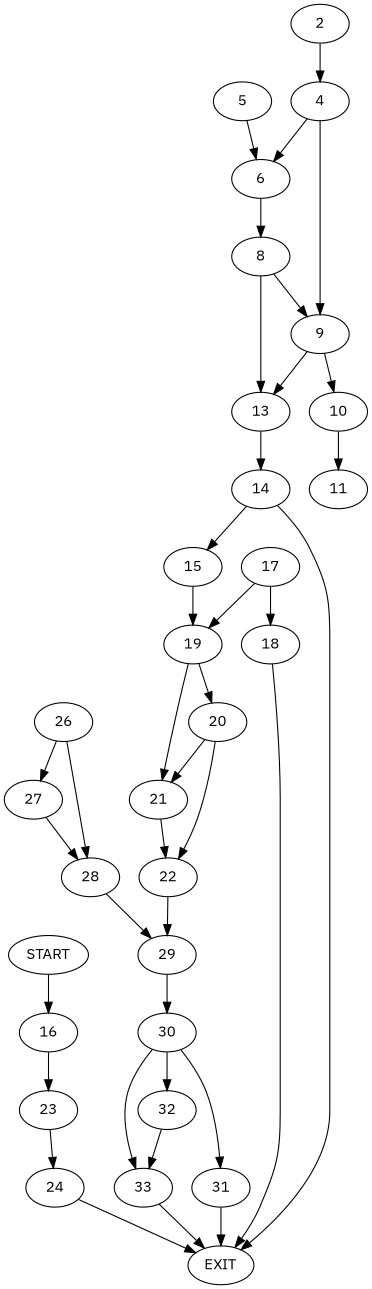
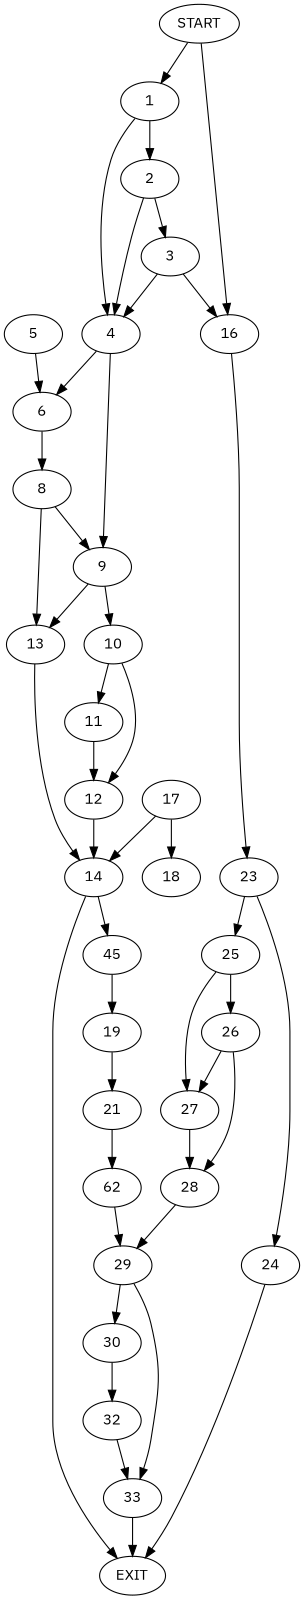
node "1": added
node "3": added
node "15": label "15" -> "45"
edge "17" -> "19": now "17" -> "14"
node "20": removed
node "12": added
node "22": label "22" -> "62"
node "25": added
edge "18" -> "EXIT": removed
edge "30" -> "33": now "29" -> "33"
node "31": removed
